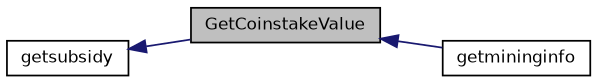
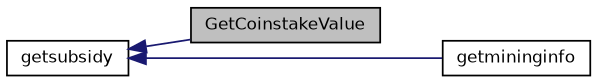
edge "getmininginfo" -> "GetCoinstakeValue": now "getmininginfo" -> "getsubsidy"
